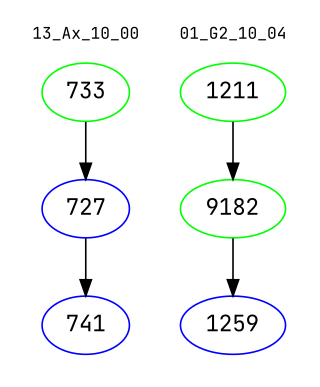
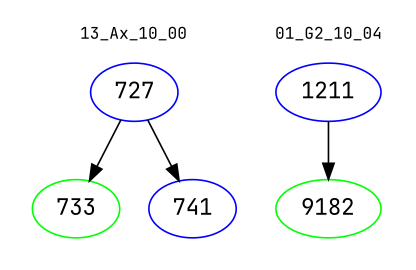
node "1211": color green -> blue
edge "733" -> "727": reversed
node "1259": removed
